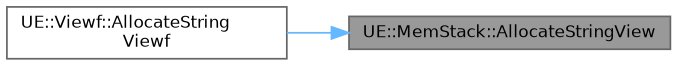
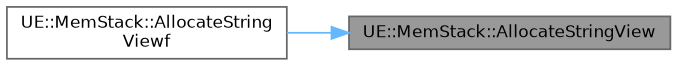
node "UE::Viewf::AllocateString Viewf": label "UE::Viewf::AllocateString Viewf" -> "UE::MemStack::AllocateString Viewf"
